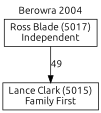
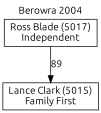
edge "Ross Blade (5017) Independent" -> "Lance Clark (5015) Family First": label "49" -> "89"
